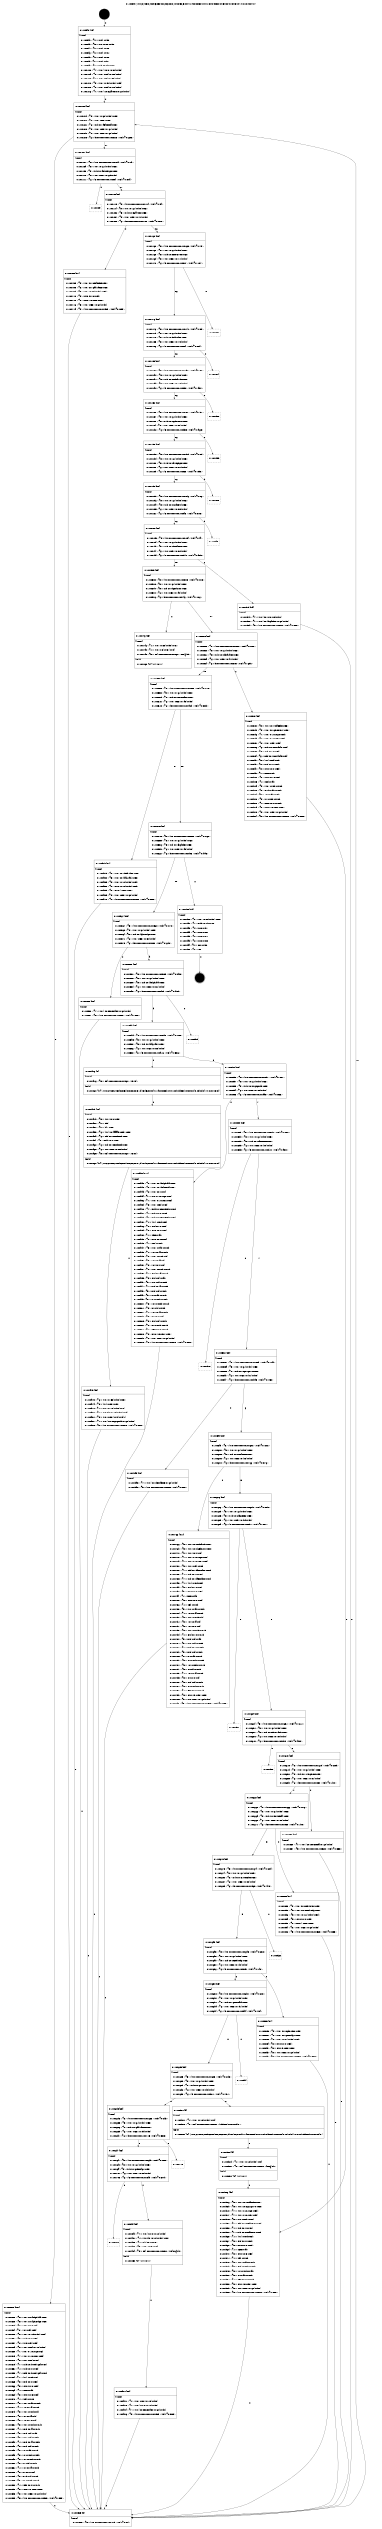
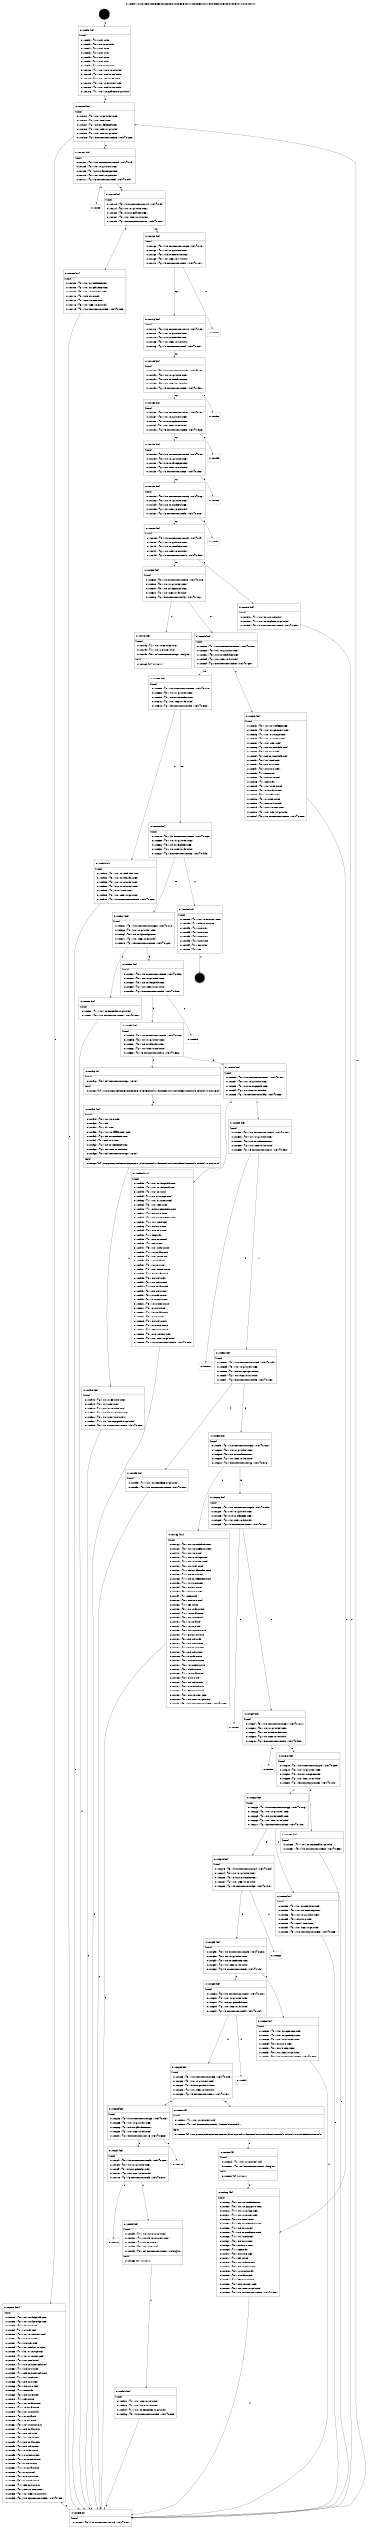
node "0x401c2f": removed
edge "0x401a23 [157]" -> "0x401e23 [5]": reversed
